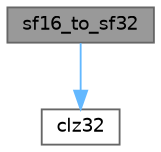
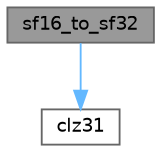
node "clz32": label "clz32" -> "clz31"
